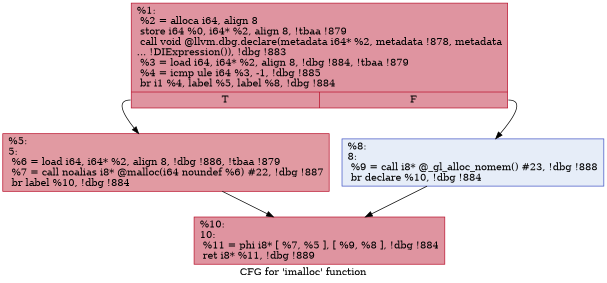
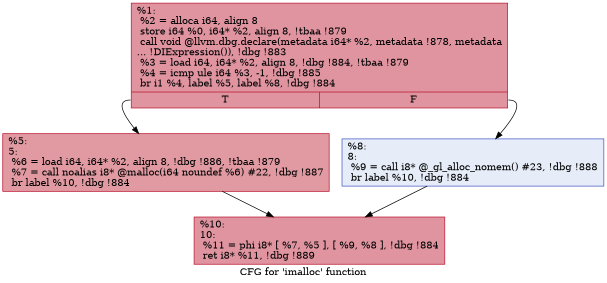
node "%8:": text "br declare %10, !dbg !884" -> "br label %10, !dbg !884"
